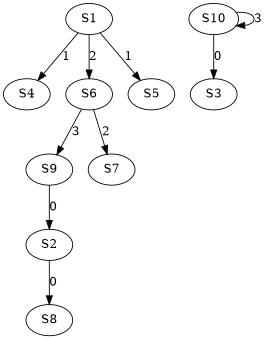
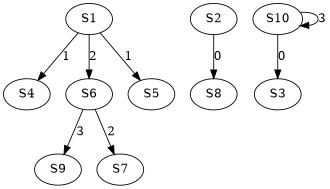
edge "S9" -> "S2": removed, label "0"
